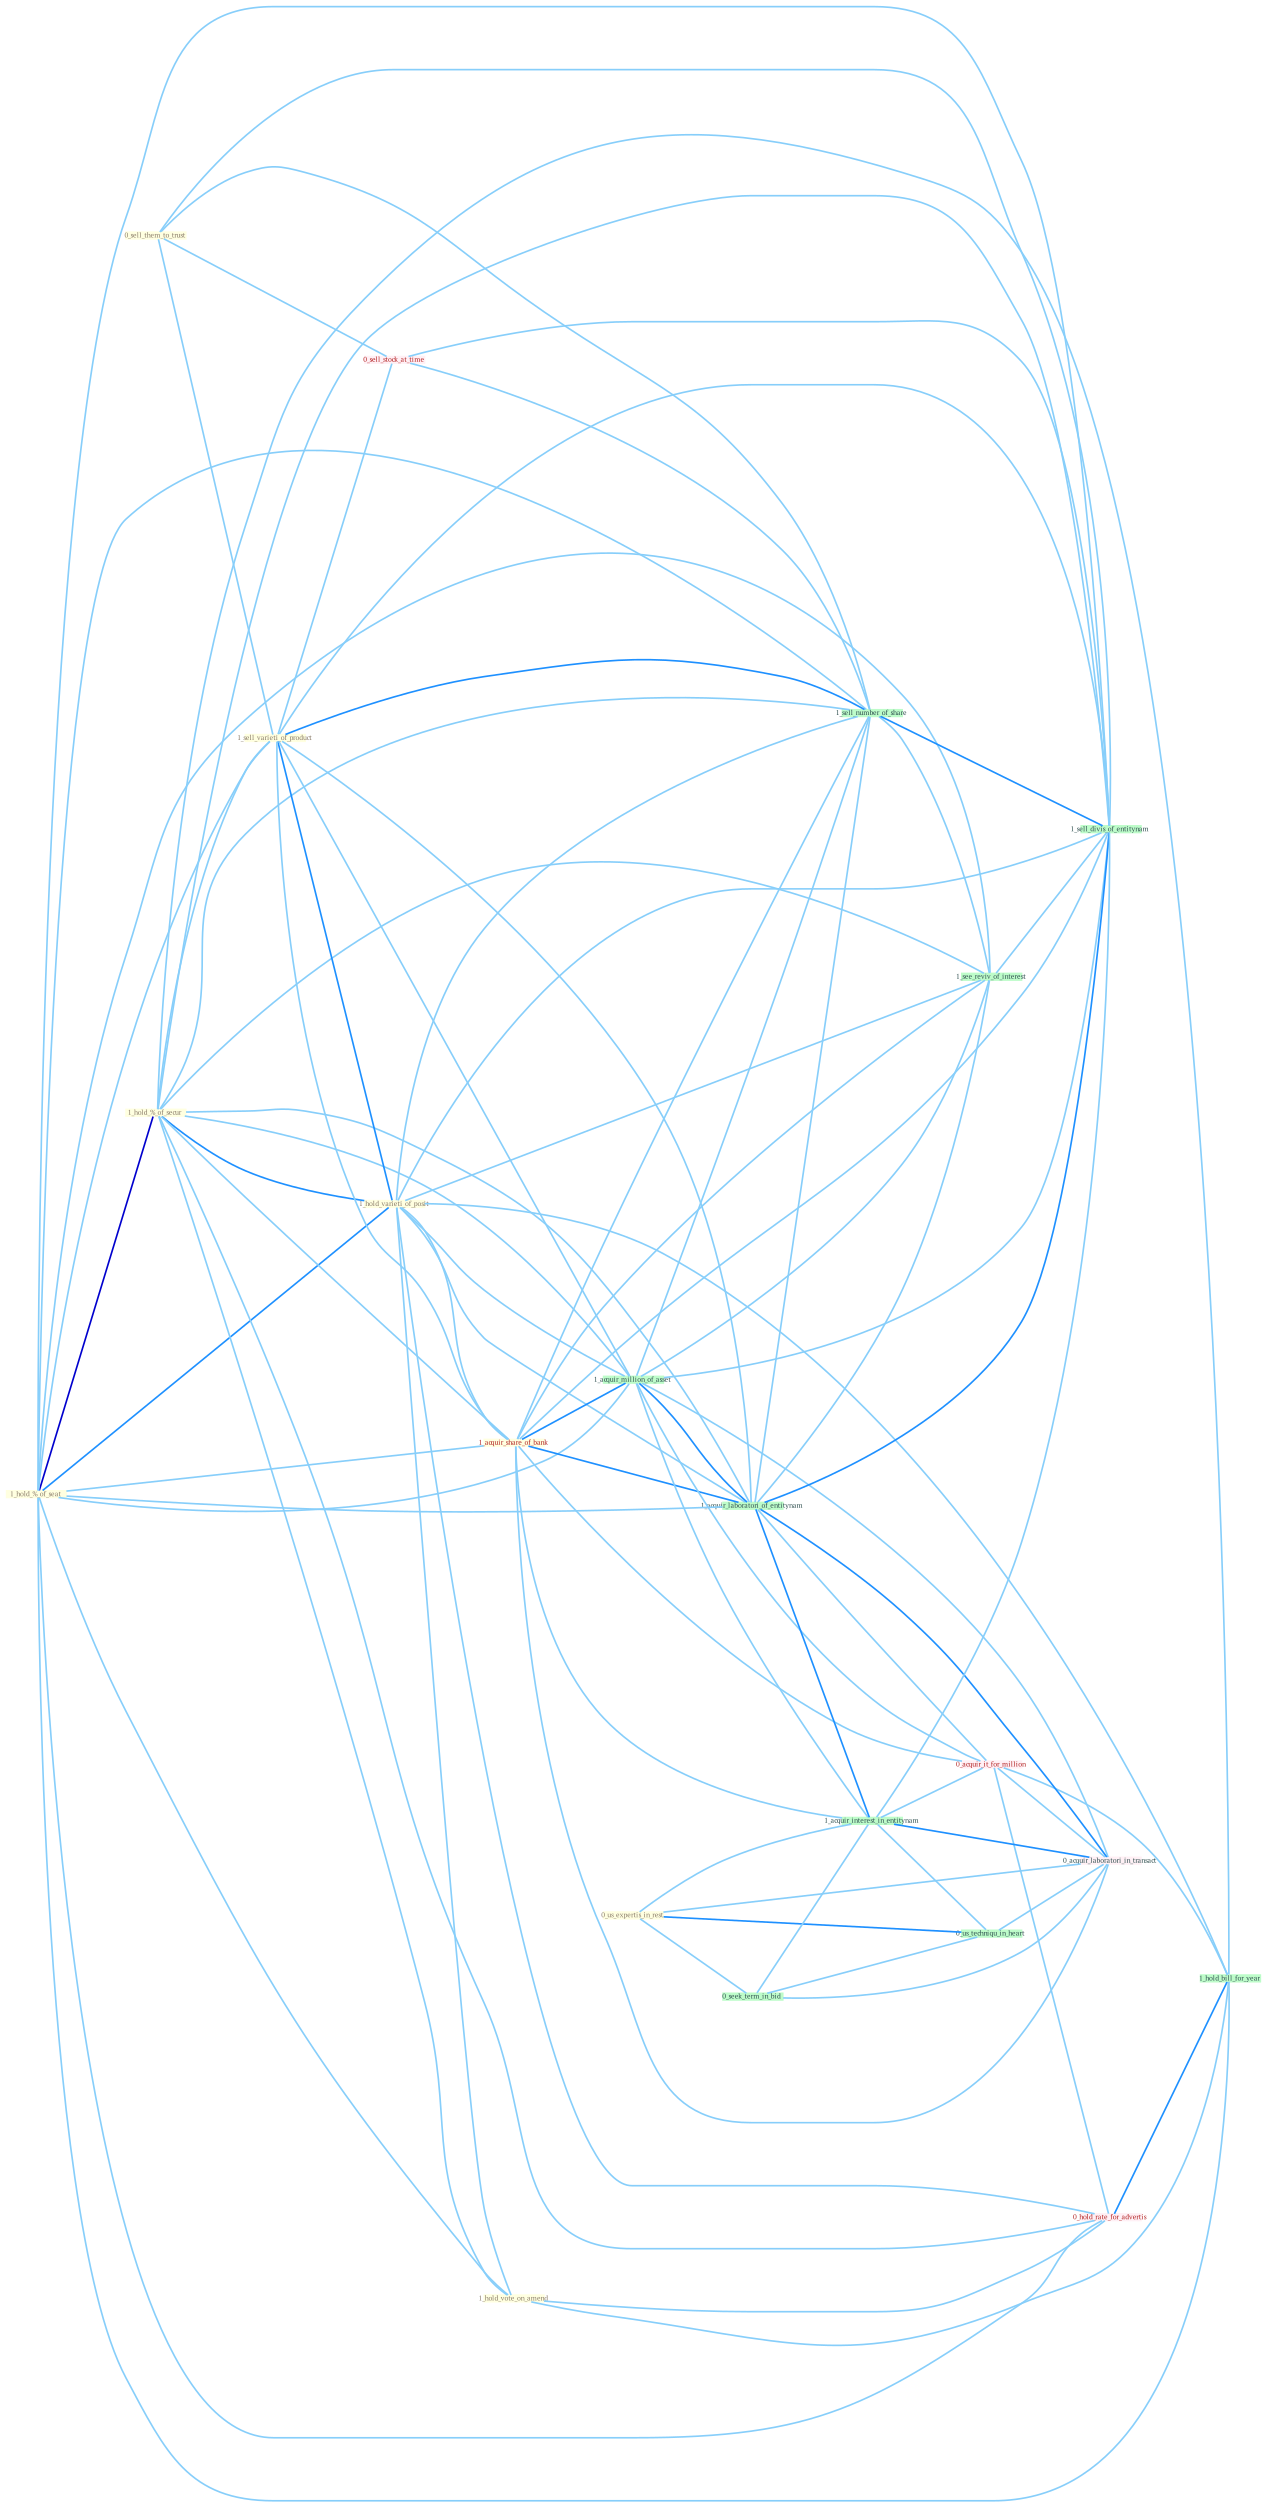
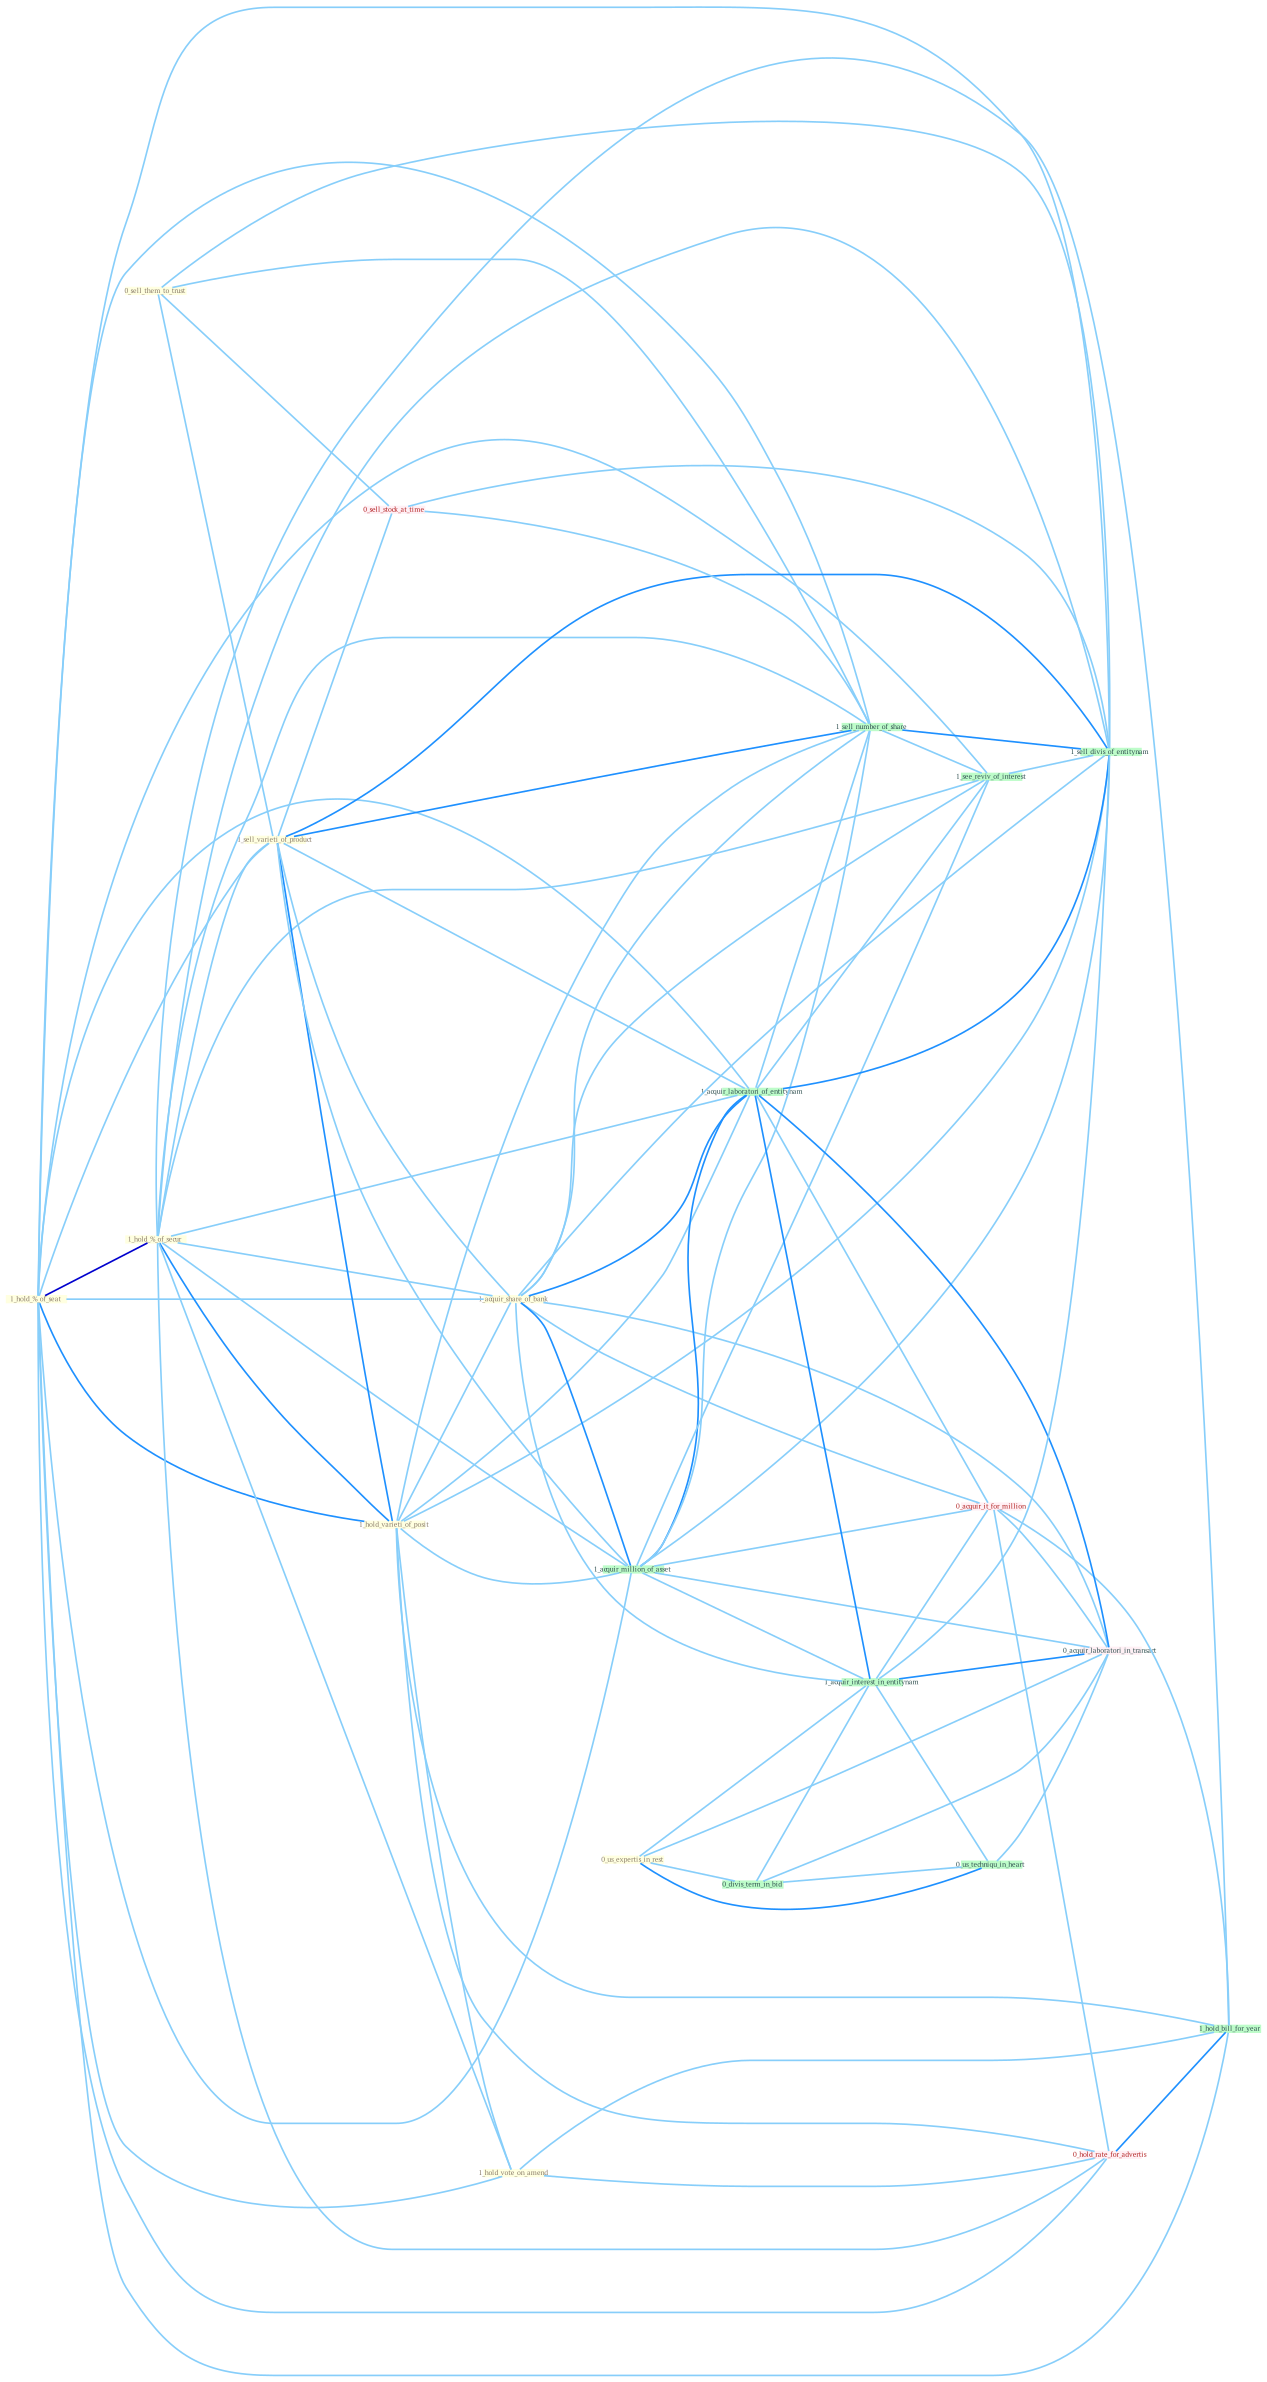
edge "1_sell_varieti_of_product" -- "1_sell_divis_of_entitynam": color #87cefa -> #1e90ff
edge "1_see_reviv_of_interest" -- "1_hold_varieti_of_posit": removed
node "1_acquir_share_of_bank": fontcolor #b22222 -> #8b7d6b
node "0_seek_term_in_bid": label "0_seek_term_in_bid" -> "0_divis_term_in_bid"
